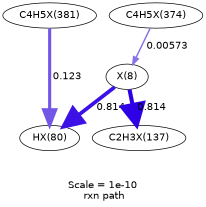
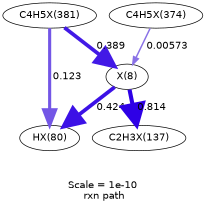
edge "C4H5X(381)" -> "X(8)": added, label "0.389"
edge "X(8)" -> "HX(80)": label " 0.814" -> " 0.424"
